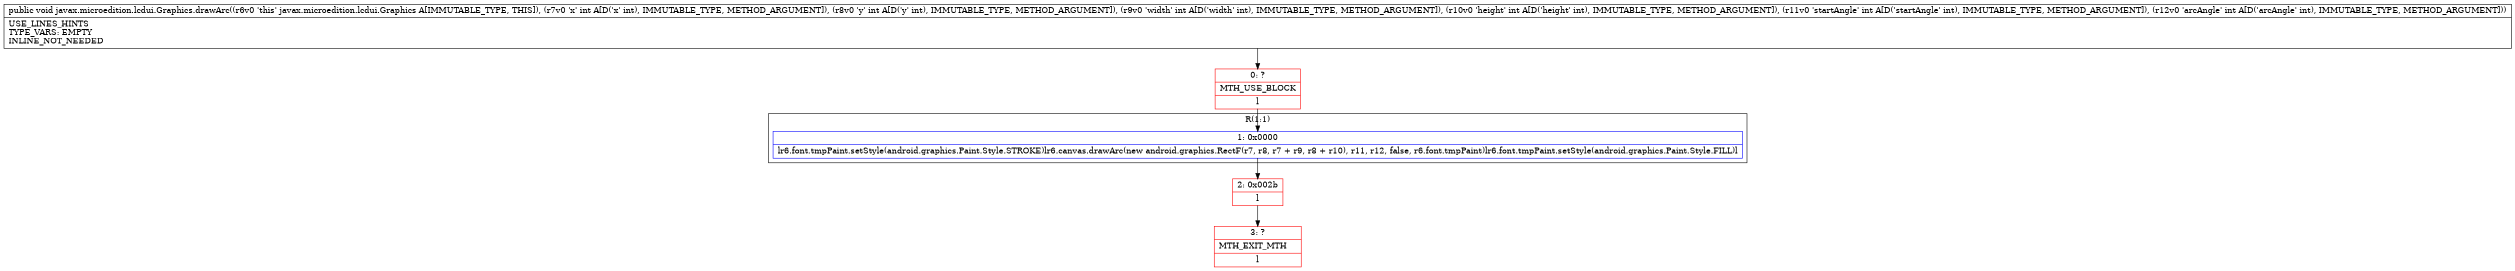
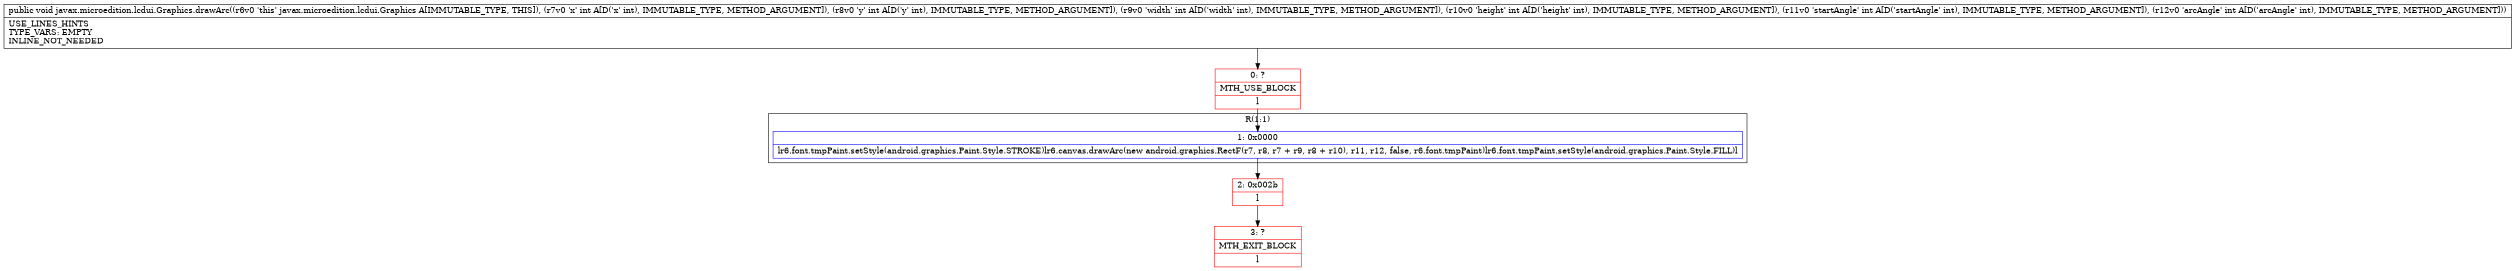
node "3: ?": text "MTH_EXIT_MTH" -> "MTH_EXIT_BLOCK"
